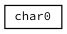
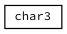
node "char0": label "char0" -> "char3"
